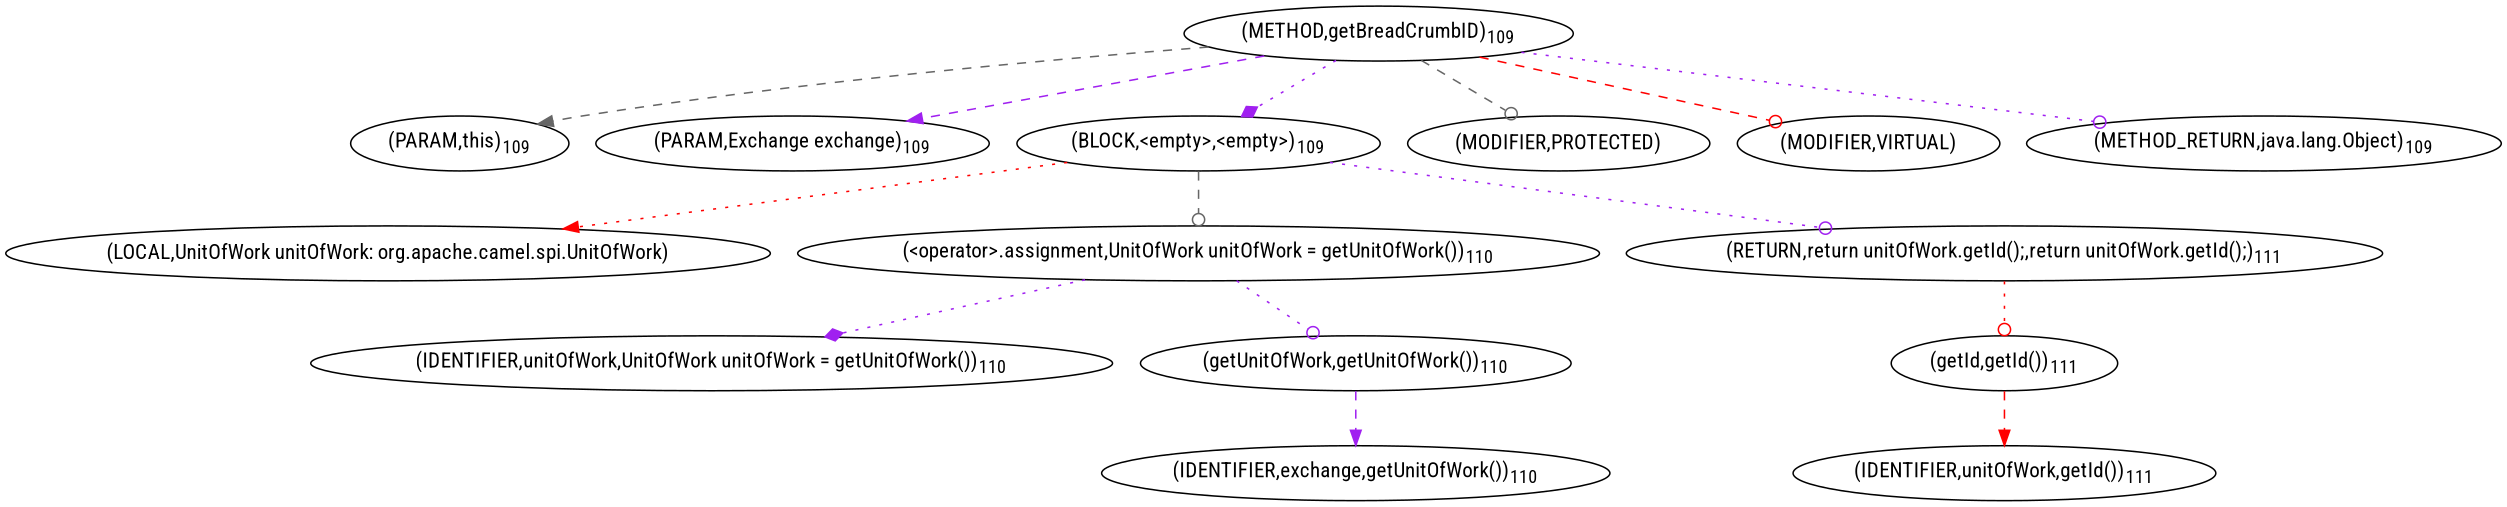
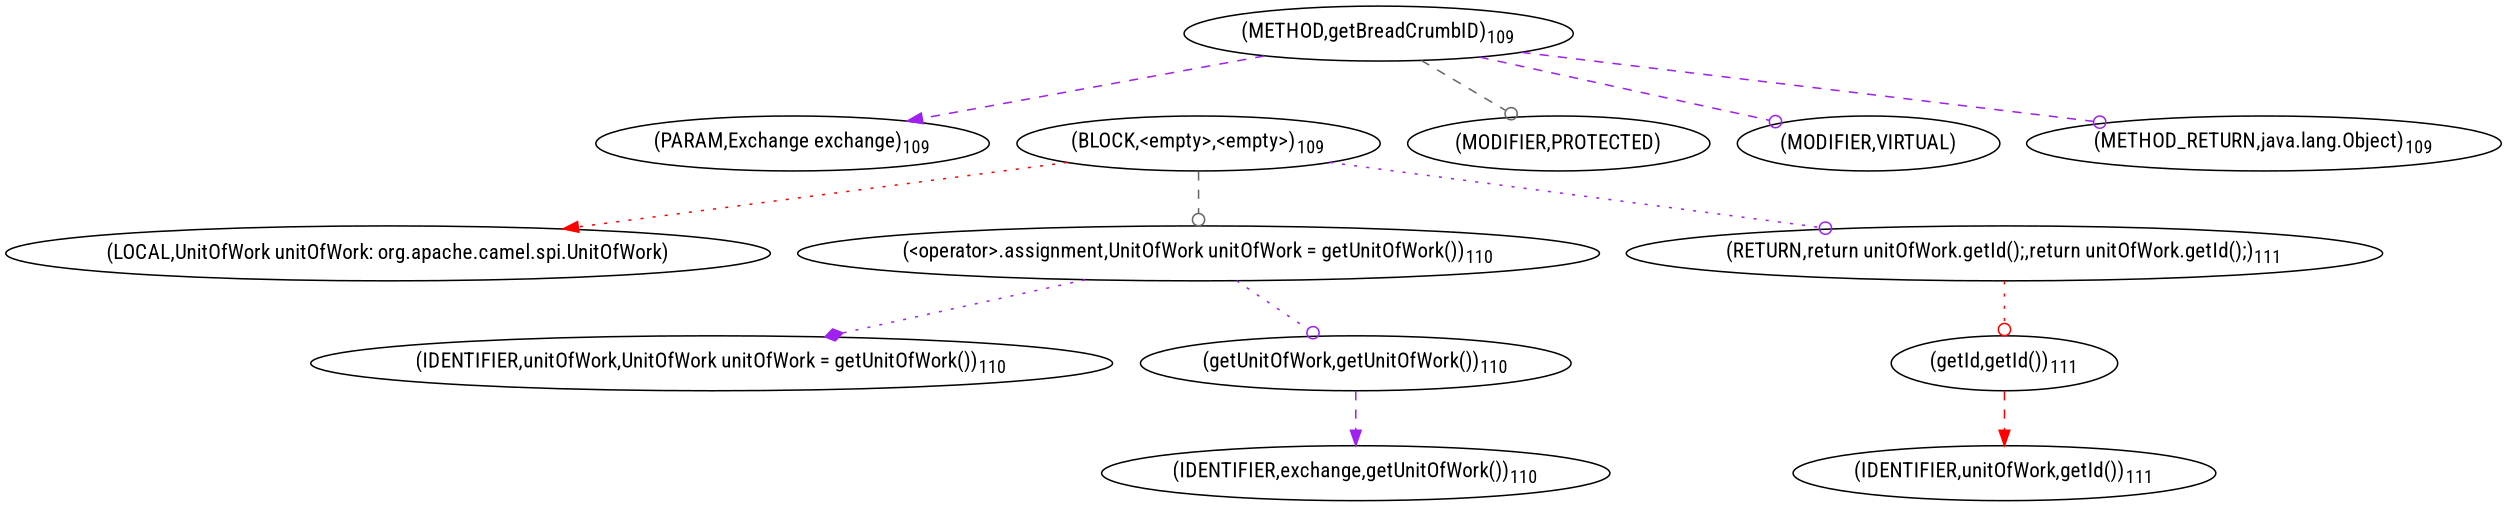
edge "(METHOD,getBreadCrumbID)" -> "(BLOCK,<empty>,<empty>)": removed
edge "(METHOD,getBreadCrumbID)" -> "(METHOD_RETURN,java.lang.Object)": style dotted -> dashed
edge "(METHOD,getBreadCrumbID)" -> "(MODIFIER,VIRTUAL)": color red -> purple
node "(PARAM,this)": removed
